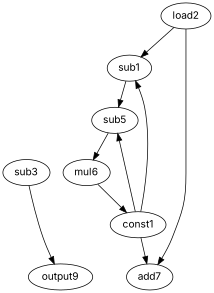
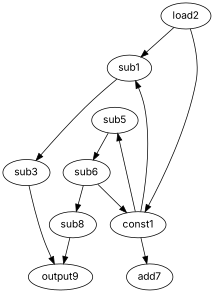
edge "sub1" -> "sub5": now "sub1" -> "sub3"
edge "load2" -> "add7": now "load2" -> "const1"
node "mul6": label "mul6" -> "sub6"
node "sub8": added
